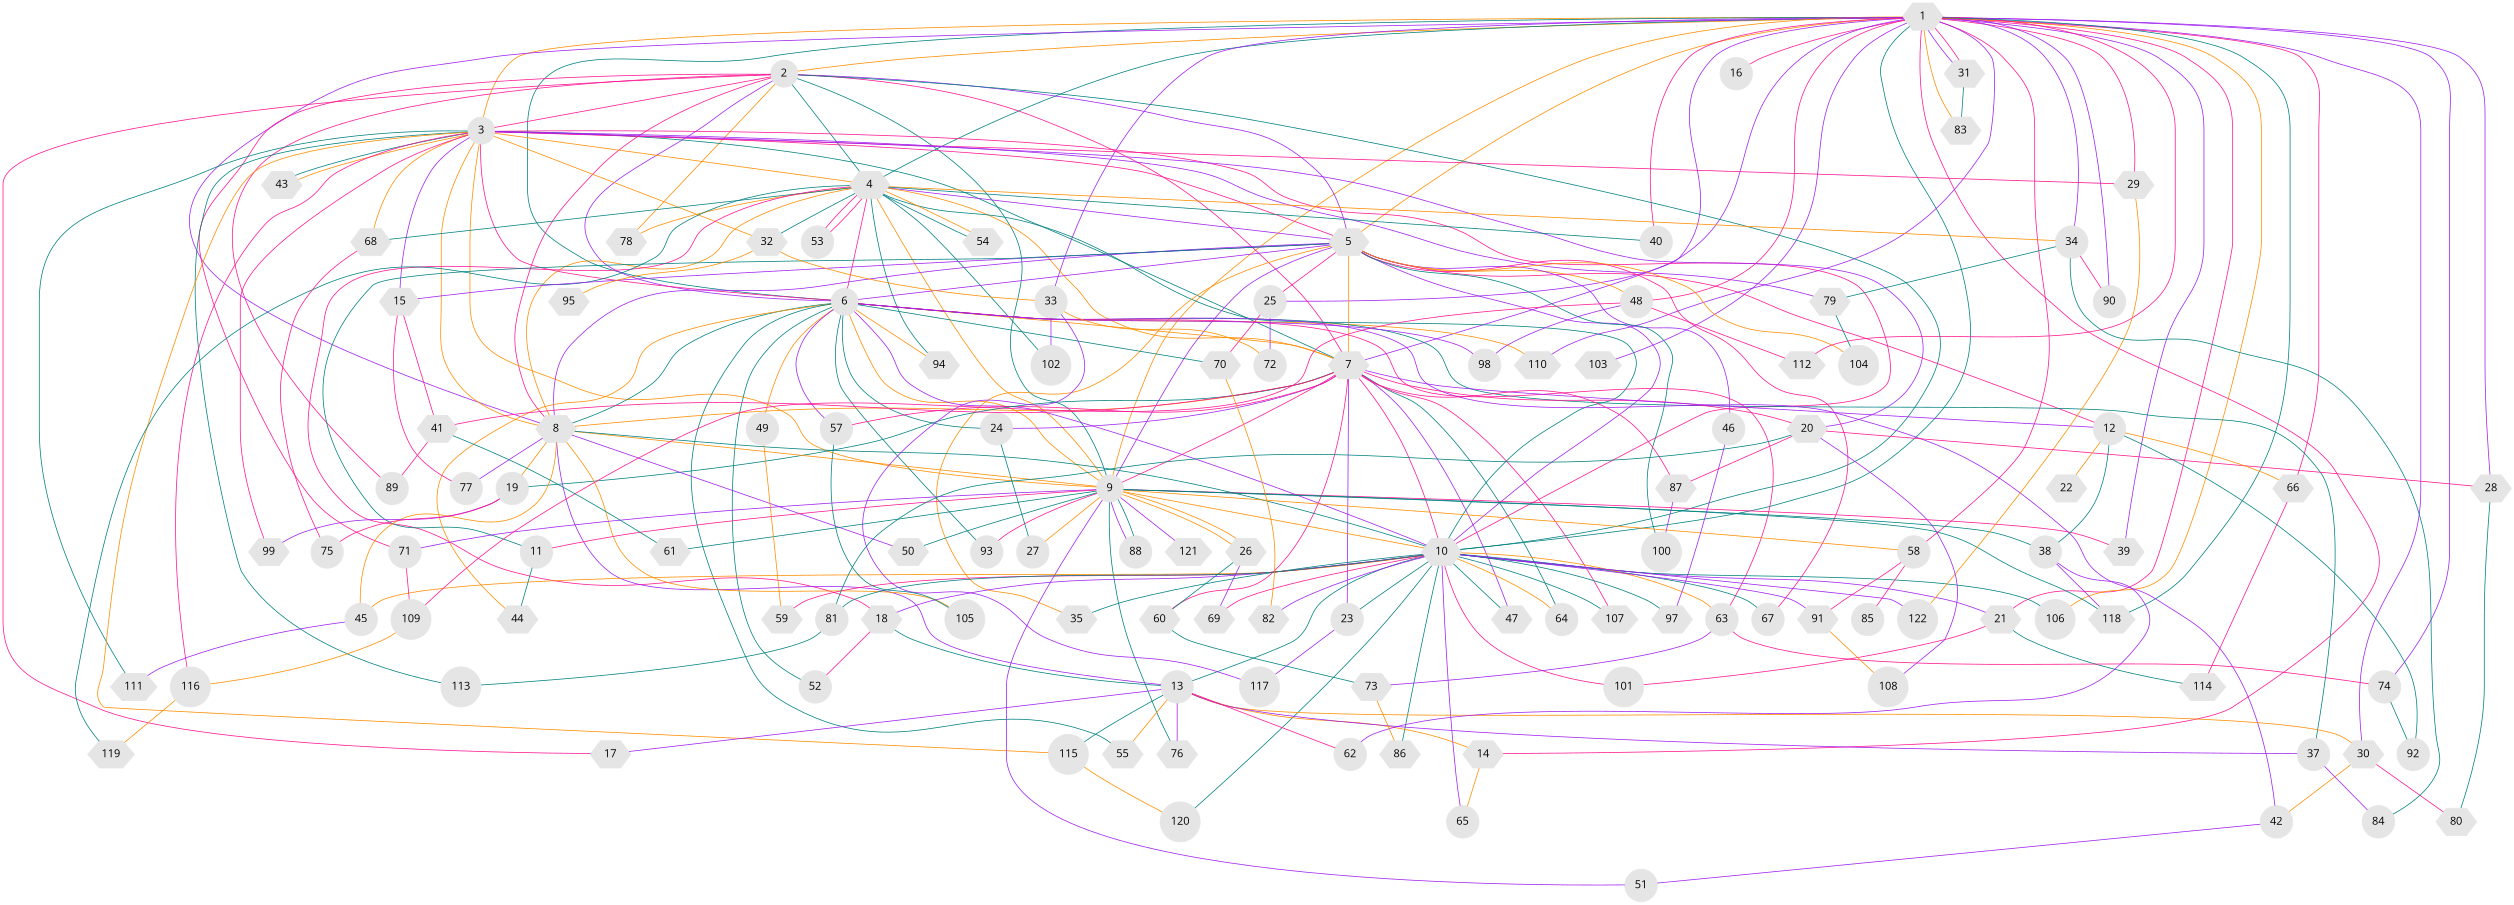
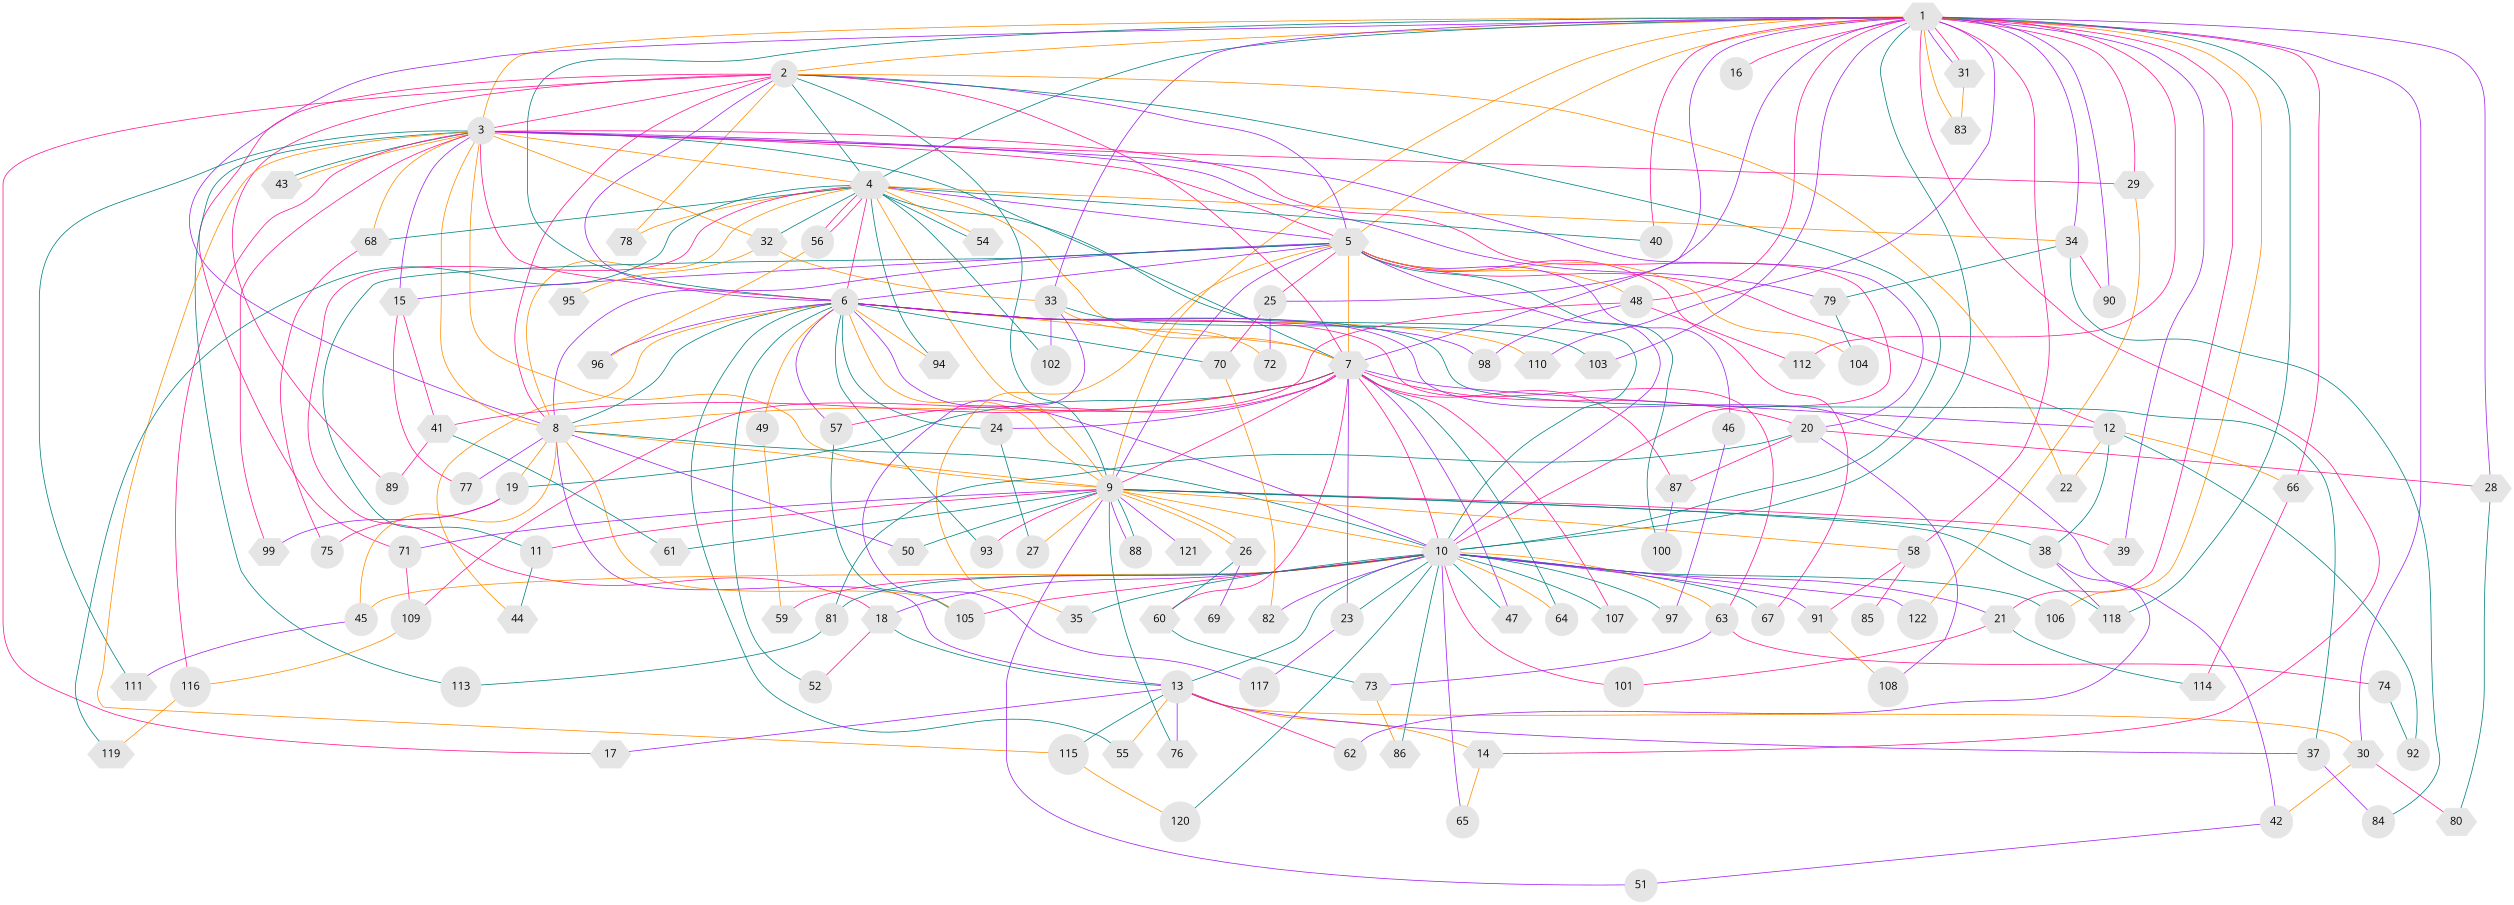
edge "2" -- "22": added
edge "31" -- "83": color teal -> darkorange
edge "1" -- "74": removed
node "53": label "53" -> "56"
edge "33" -- "103": added
node "96": added
edge "10" -- "69": now "10" -- "105"
